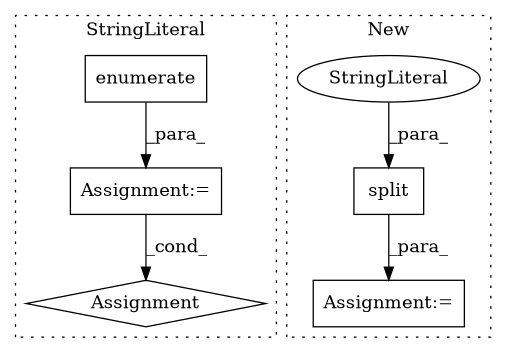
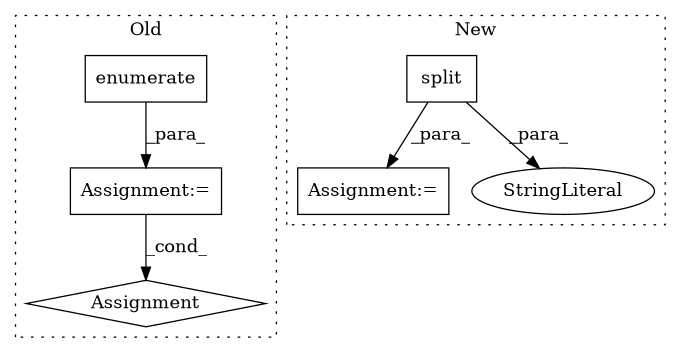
cluster "StringLiteral": label "StringLiteral" -> "Old"
edge "StringLiteral" -> "split": reversed
